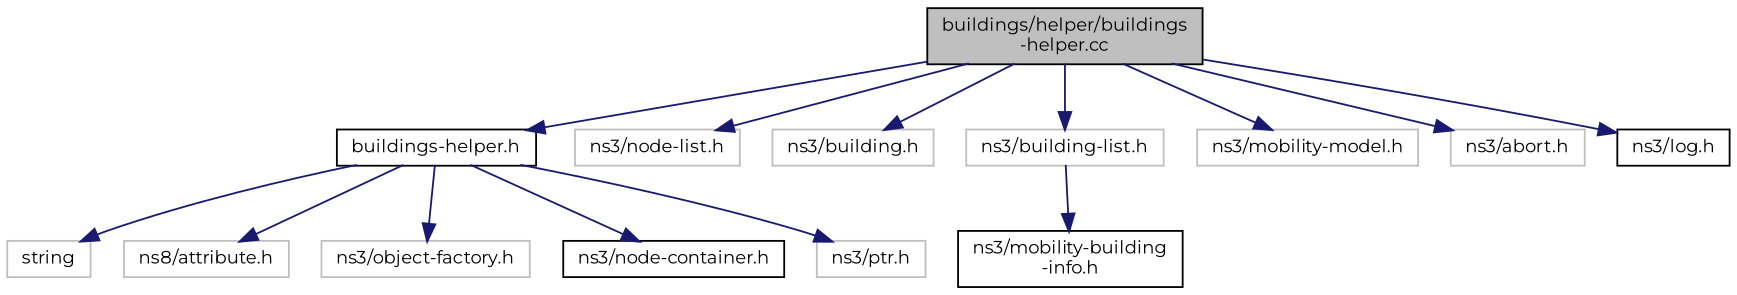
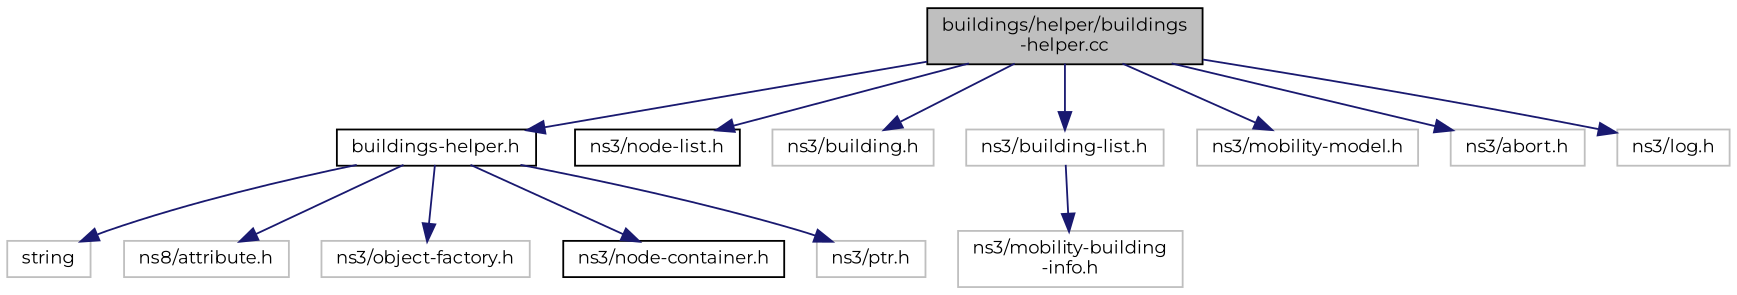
node "ns3/node-list.h": color grey75 -> black
node "ns3/log.h": color black -> grey75
node "ns3/mobility-building -info.h": color black -> grey75
